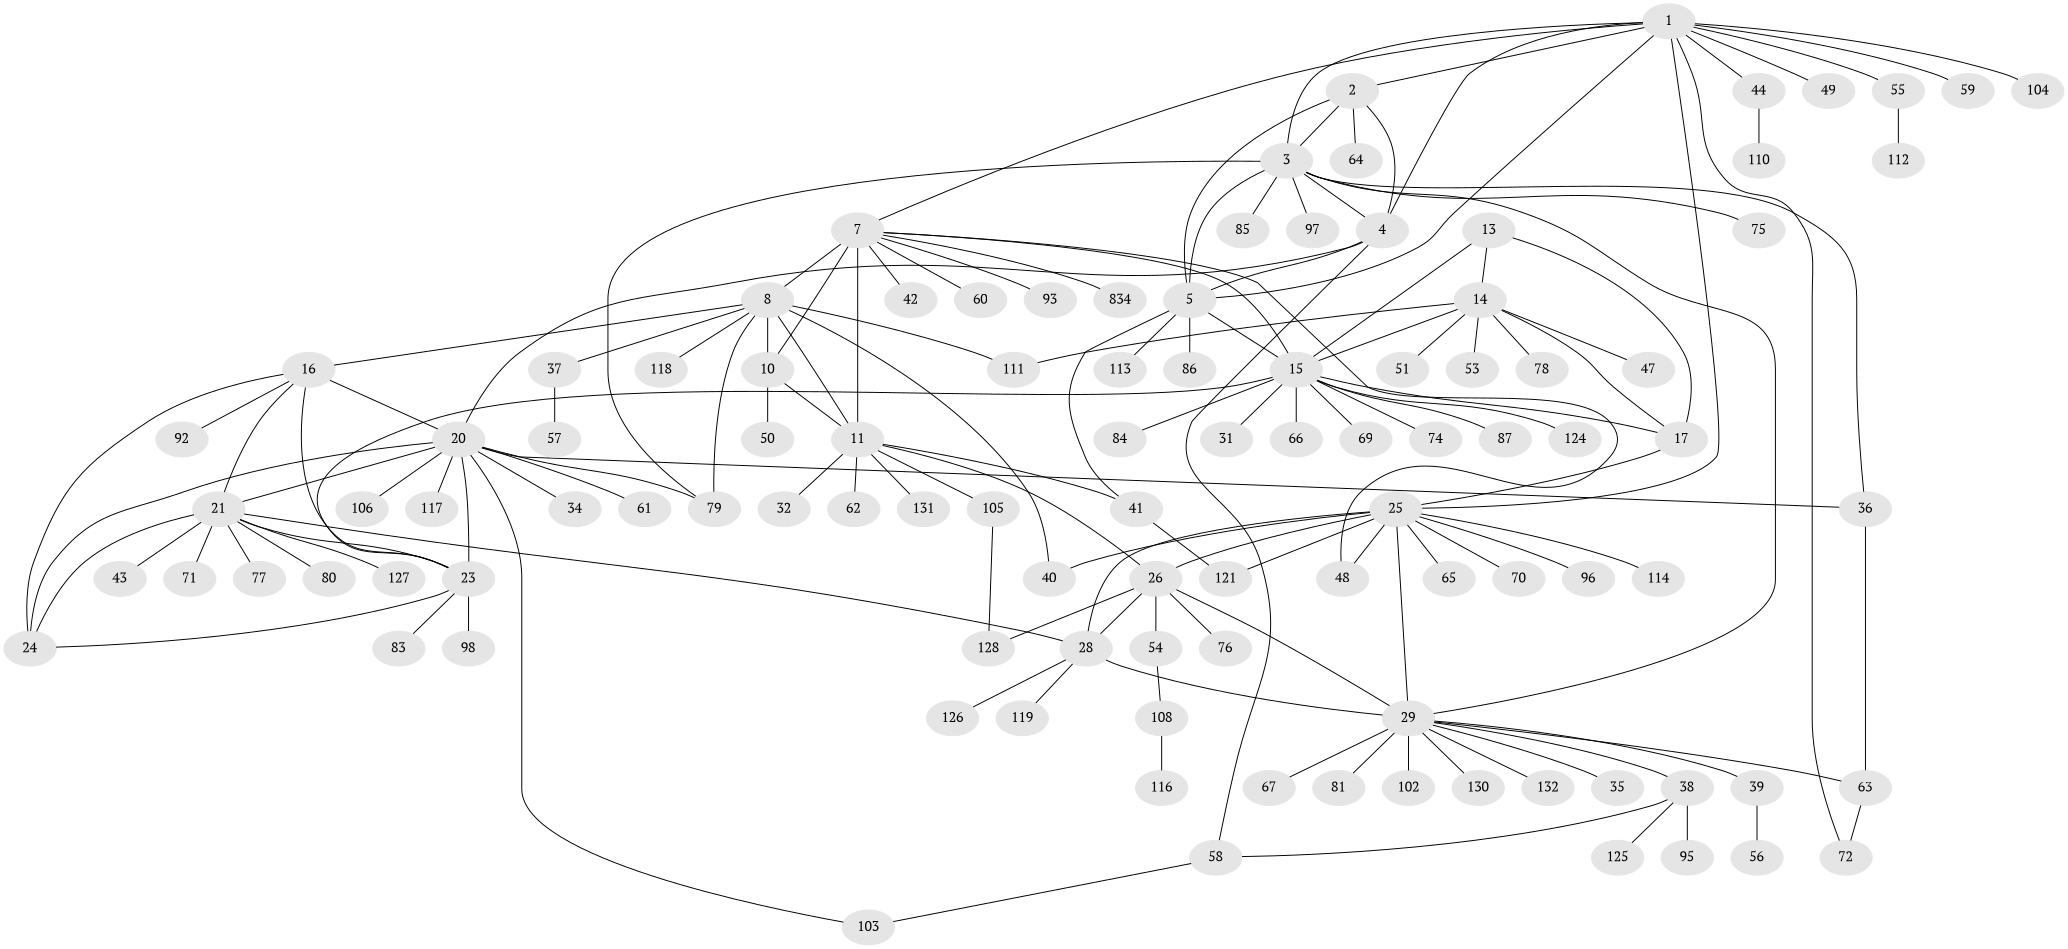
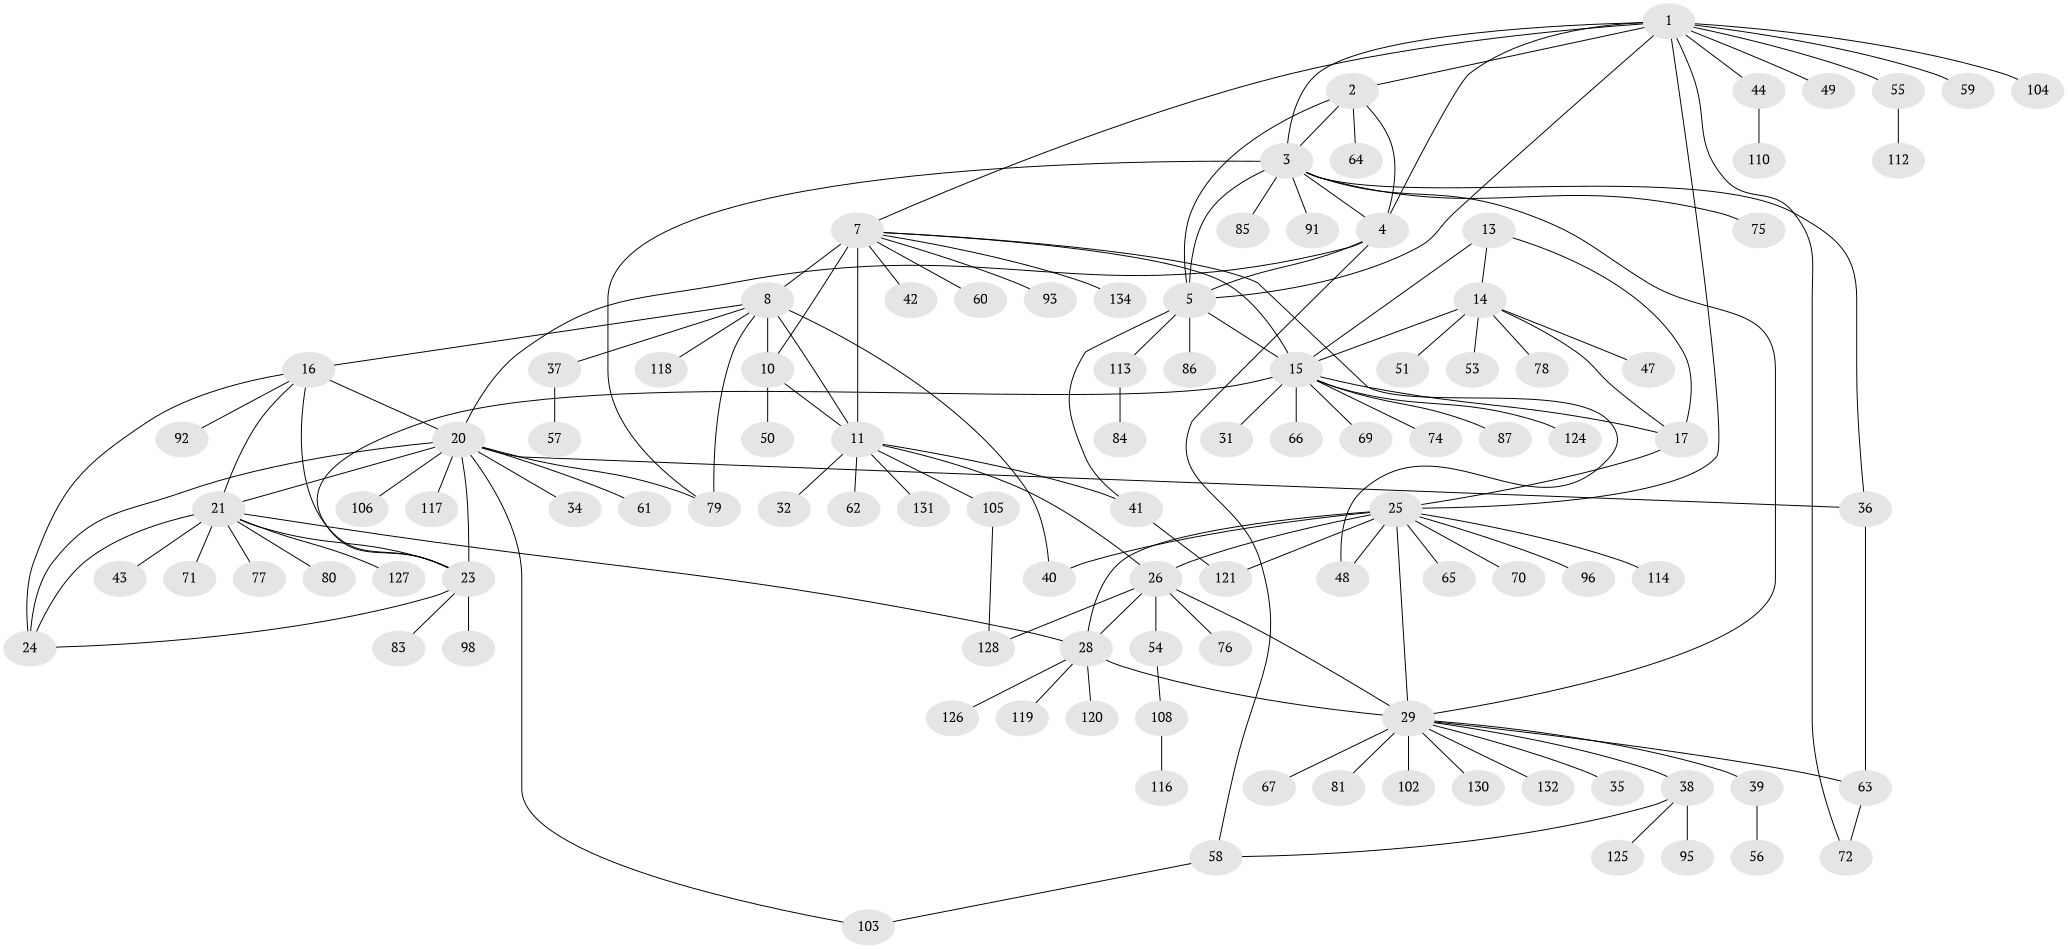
node "97": label "97" -> "91"
node "834": label "834" -> "134"
node "111": removed
edge "15" -- "84": now "113" -- "84"
node "120": added
